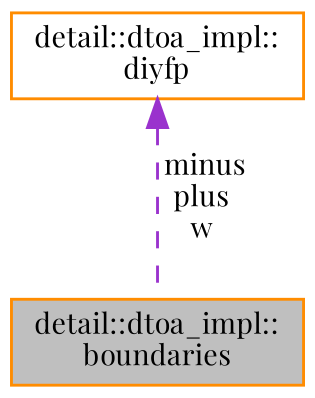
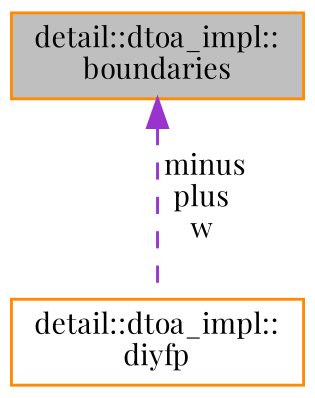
edge "detail::dtoa_impl:: boundaries" -> "detail::dtoa_impl:: diyfp": reversed
